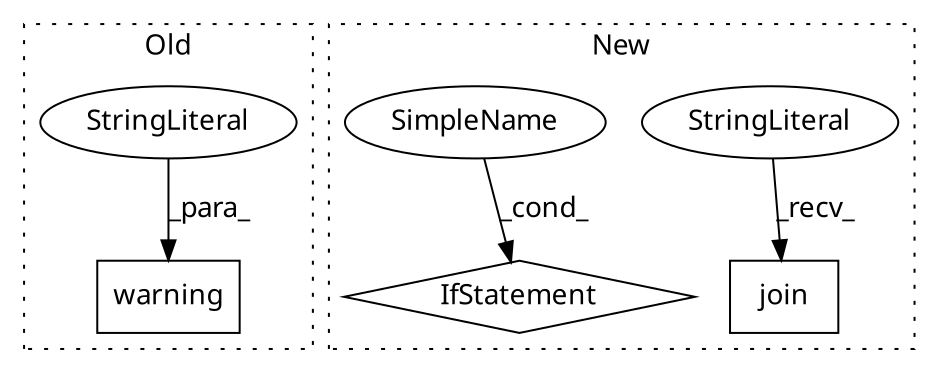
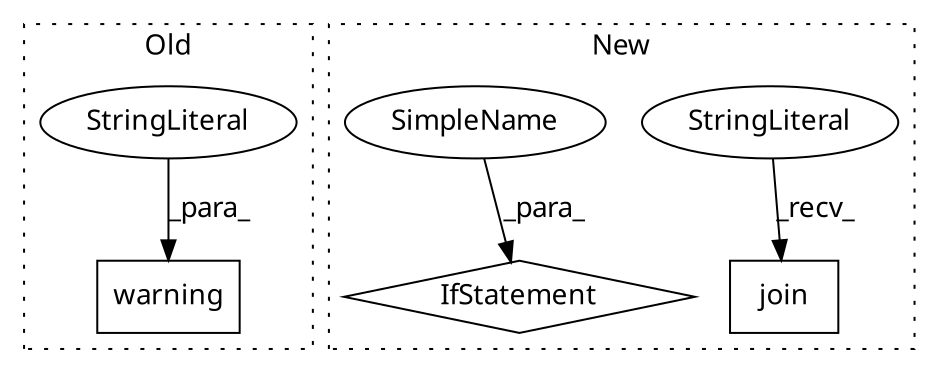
edge "SimpleName" -> "IfStatement": label "_cond_" -> "_para_"
